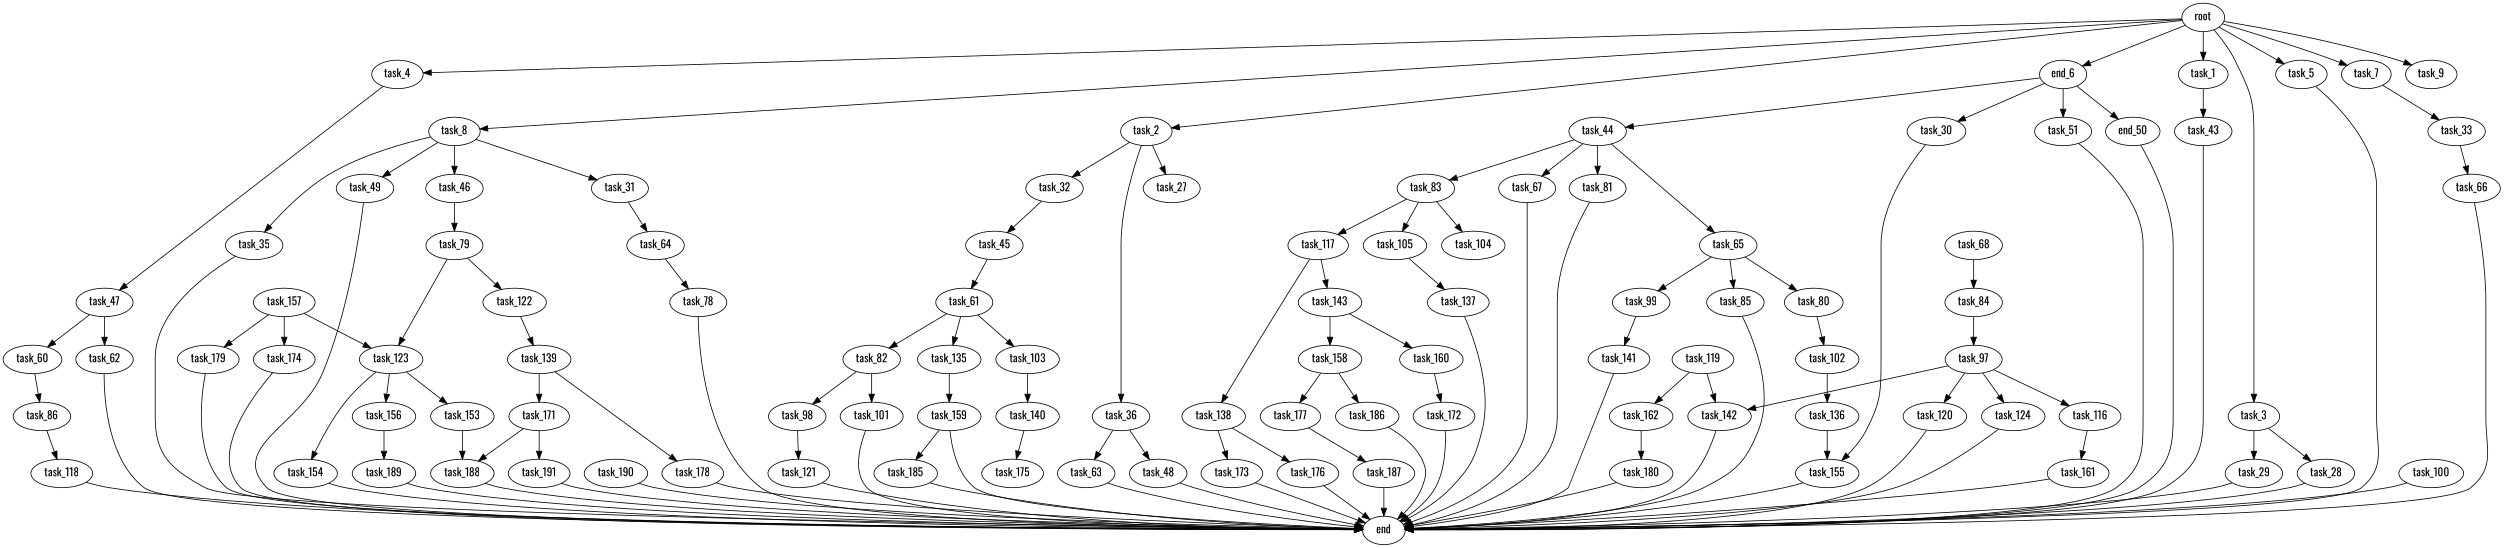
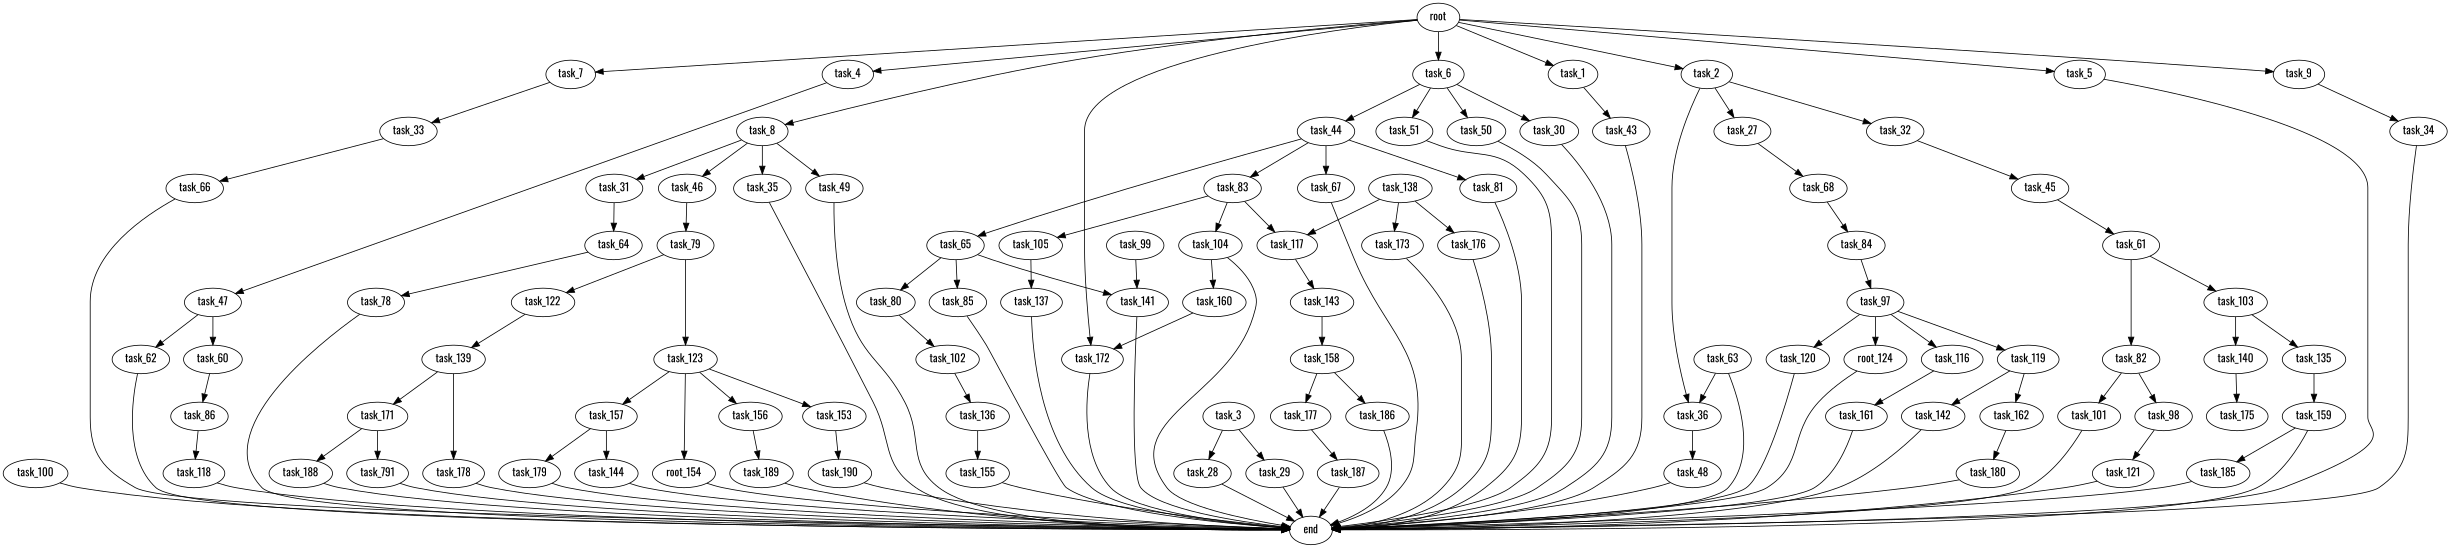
node "end_6": label "end_6" -> "task_6"
node "end_50": label "end_50" -> "task_50"
node "task_34": added
edge "task_27" -> "task_68": added
edge "root" -> "task_3": now "root" -> "task_172"
edge "task_65" -> "task_99": now "task_65" -> "task_141"
edge "task_30" -> "task_155": now "task_30" -> "end"
edge "task_61" -> "task_135": now "task_103" -> "task_135"
edge "task_117" -> "task_138": reversed
edge "task_157" -> "task_123": reversed
edge "task_143" -> "task_160": now "task_104" -> "task_160"
node "task_174": label "task_174" -> "task_144"
edge "task_97" -> "task_142": now "task_97" -> "task_119"
node "task_124": label "task_124" -> "root_124"
edge "task_104" -> "end": added
edge "task_153" -> "task_188": now "task_153" -> "task_190"
edge "task_36" -> "task_63": reversed
node "task_154": label "task_154" -> "root_154"
node "task_191": label "task_191" -> "task_791"
